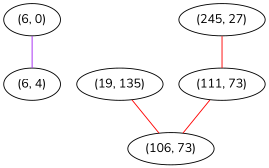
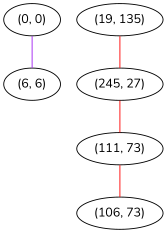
node "(6, 0)": label "(6, 0)" -> "(0, 0)"
node "(6, 4)": label "(6, 4)" -> "(6, 6)"
edge "(19, 135)" -- "(106, 73)": now "(19, 135)" -- "(245, 27)"
